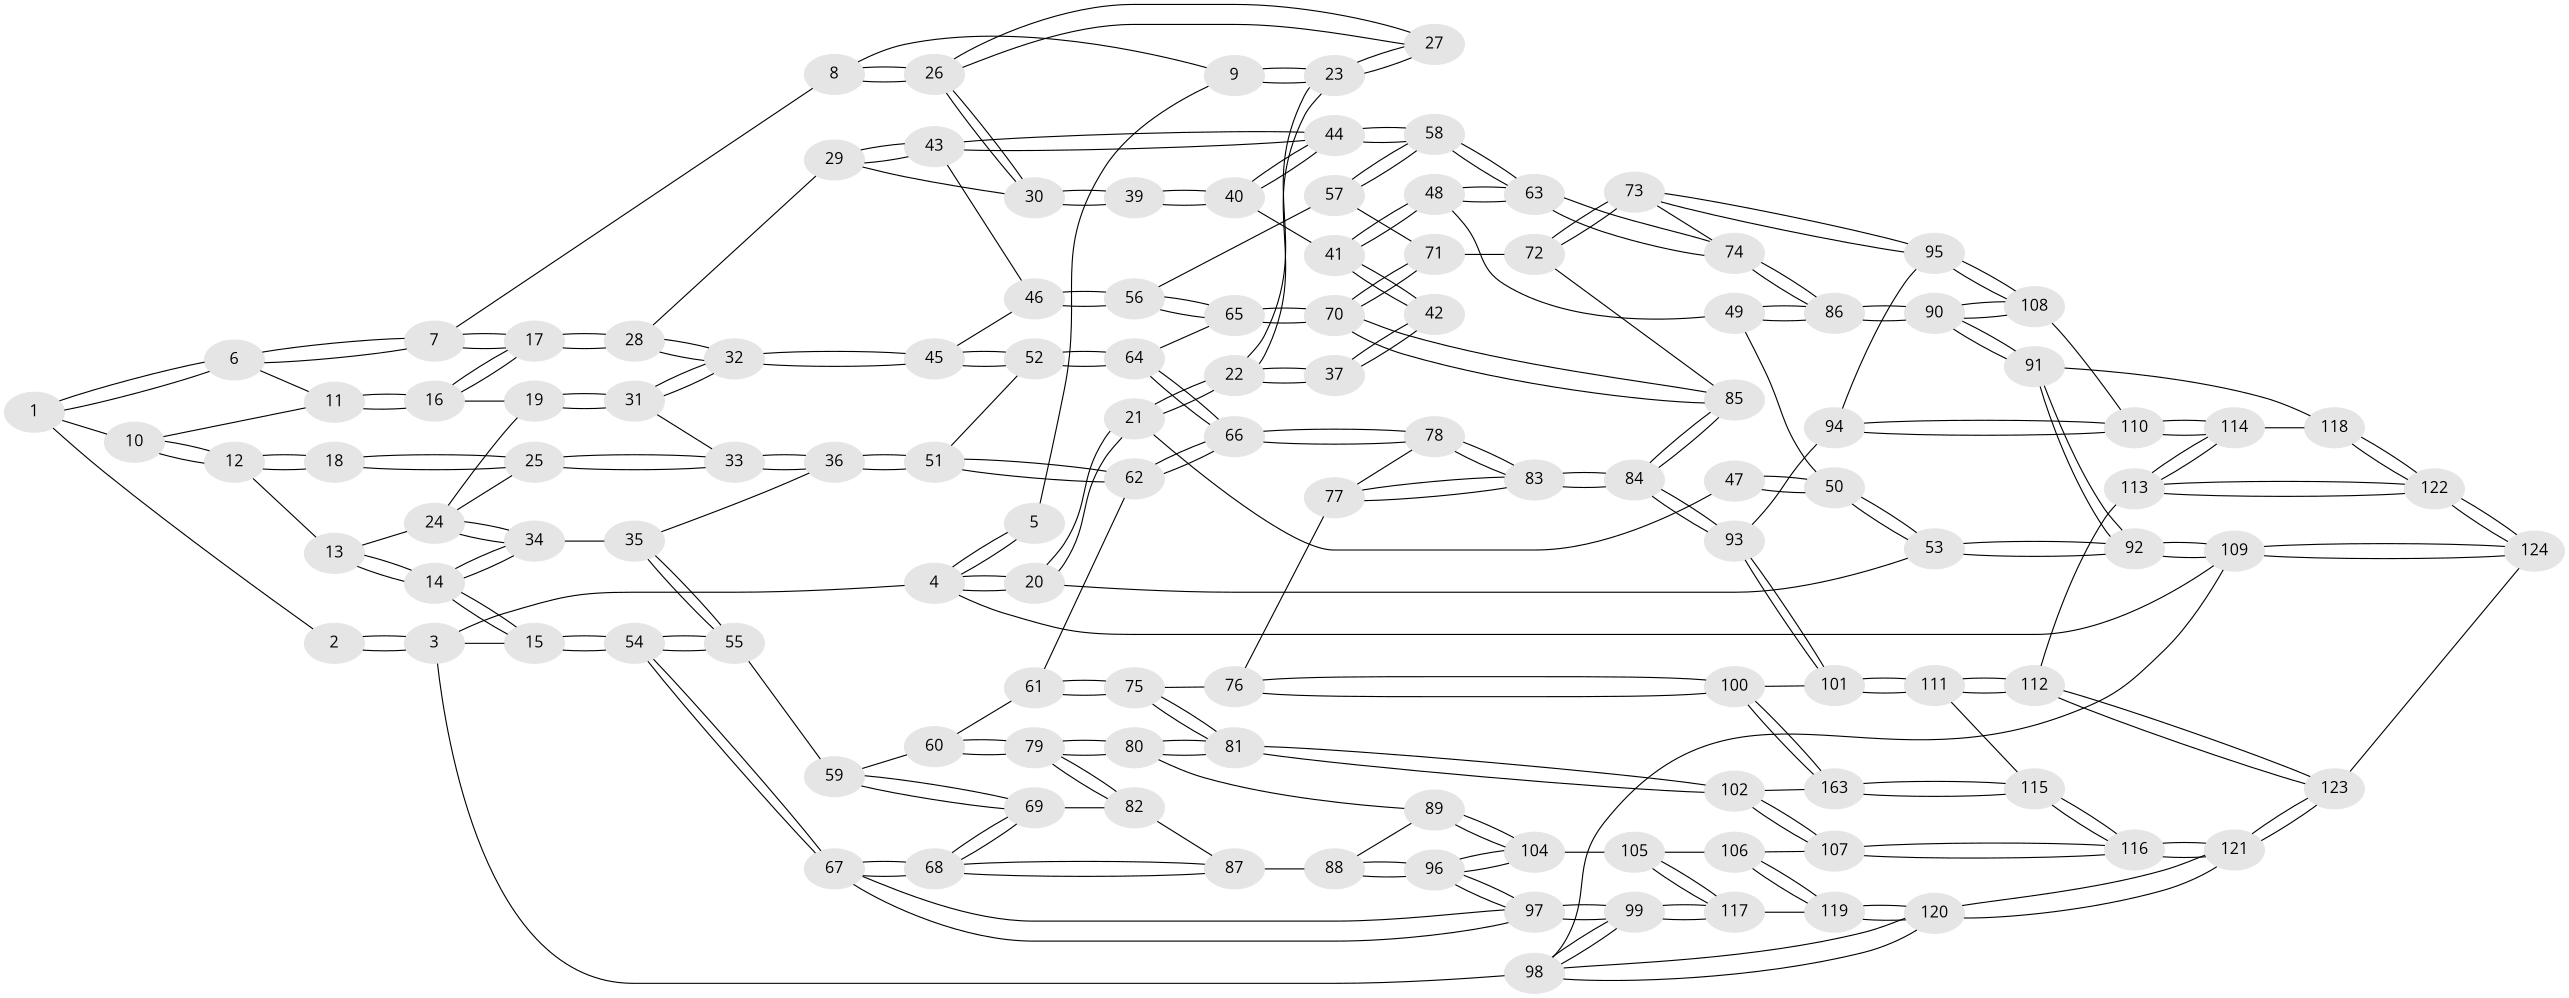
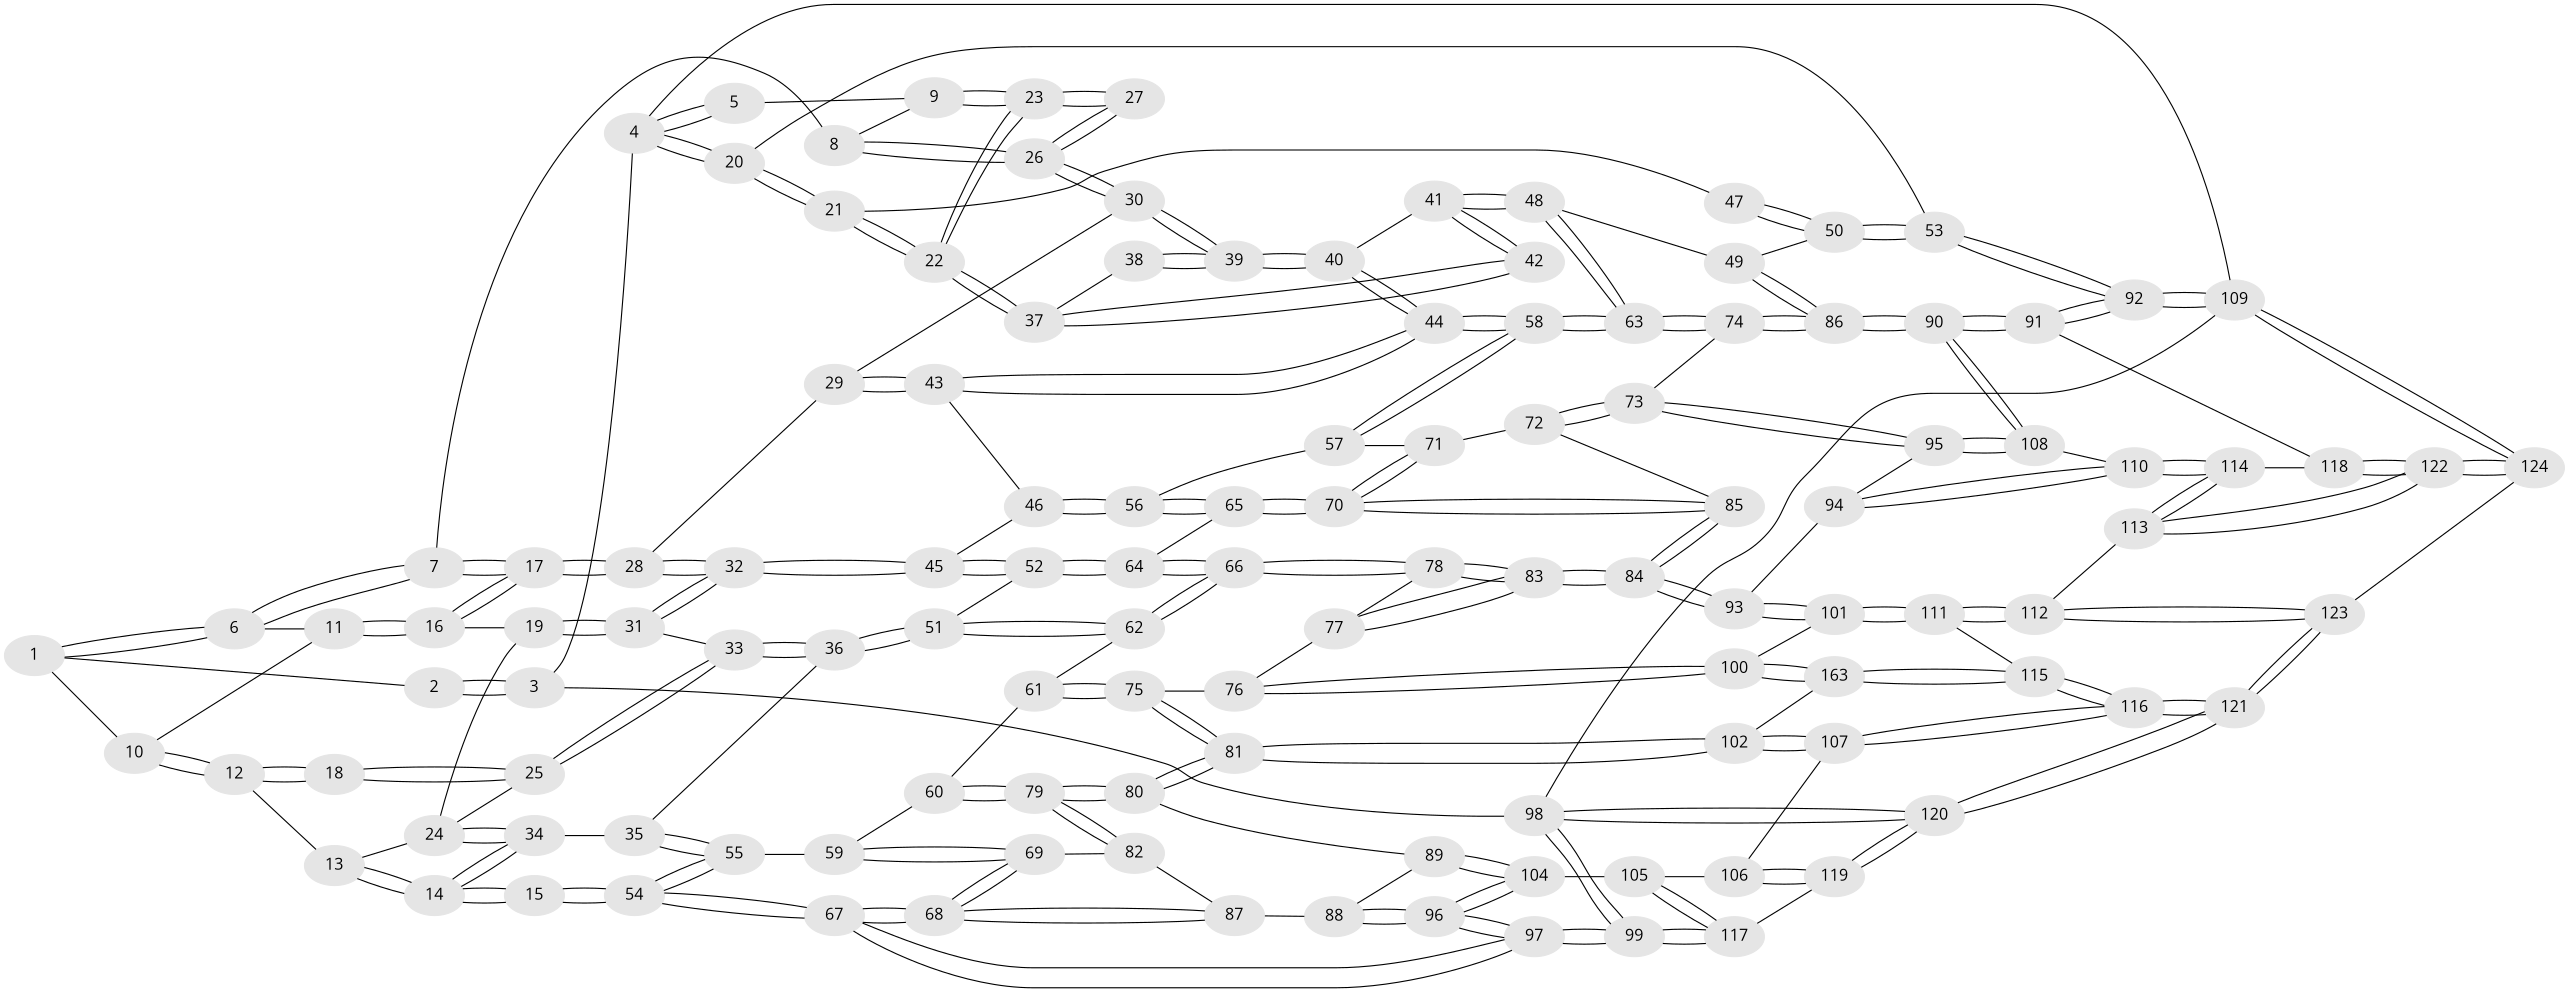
node "38": added
edge "3" -- "15": removed
